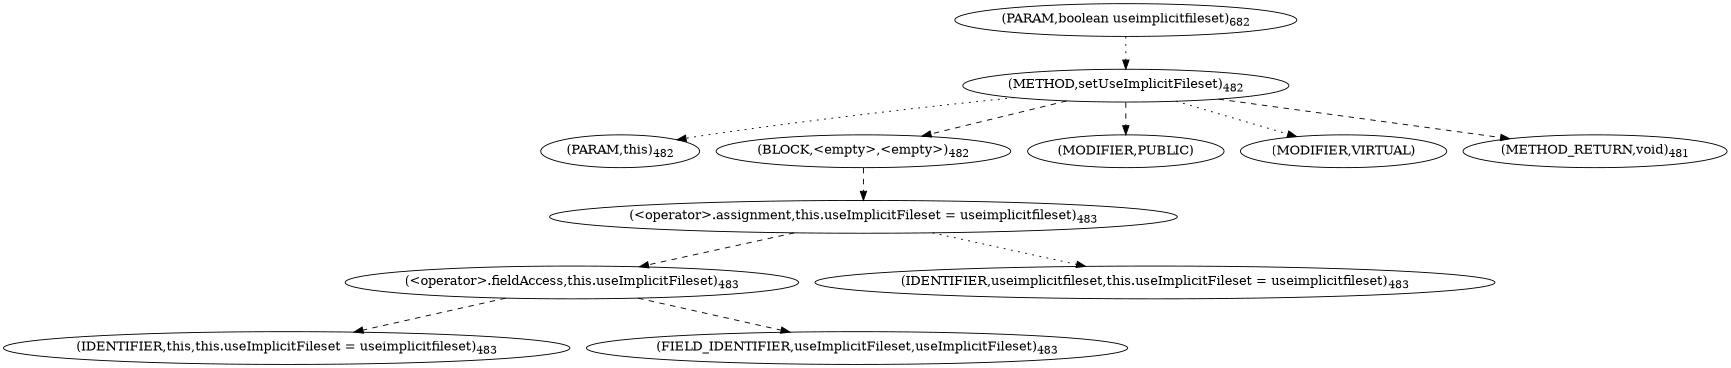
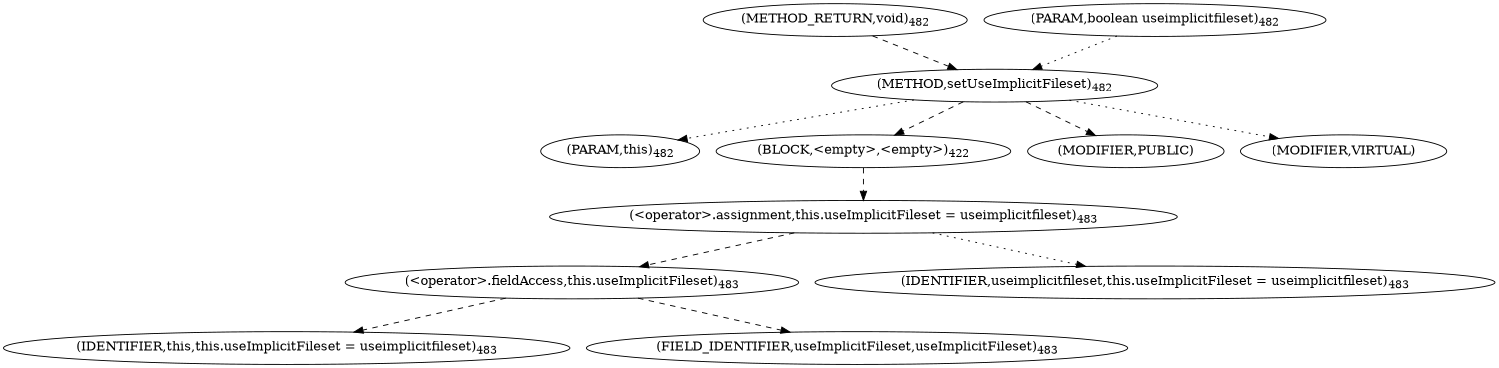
node "(PARAM,boolean useimplicitfileset)": text "682" -> "482"
edge "(METHOD,setUseImplicitFileset)" -> "(METHOD_RETURN,void)": reversed
node "(BLOCK,<empty>,<empty>)": text "482" -> "422"
node "(METHOD_RETURN,void)": text "481" -> "482"
